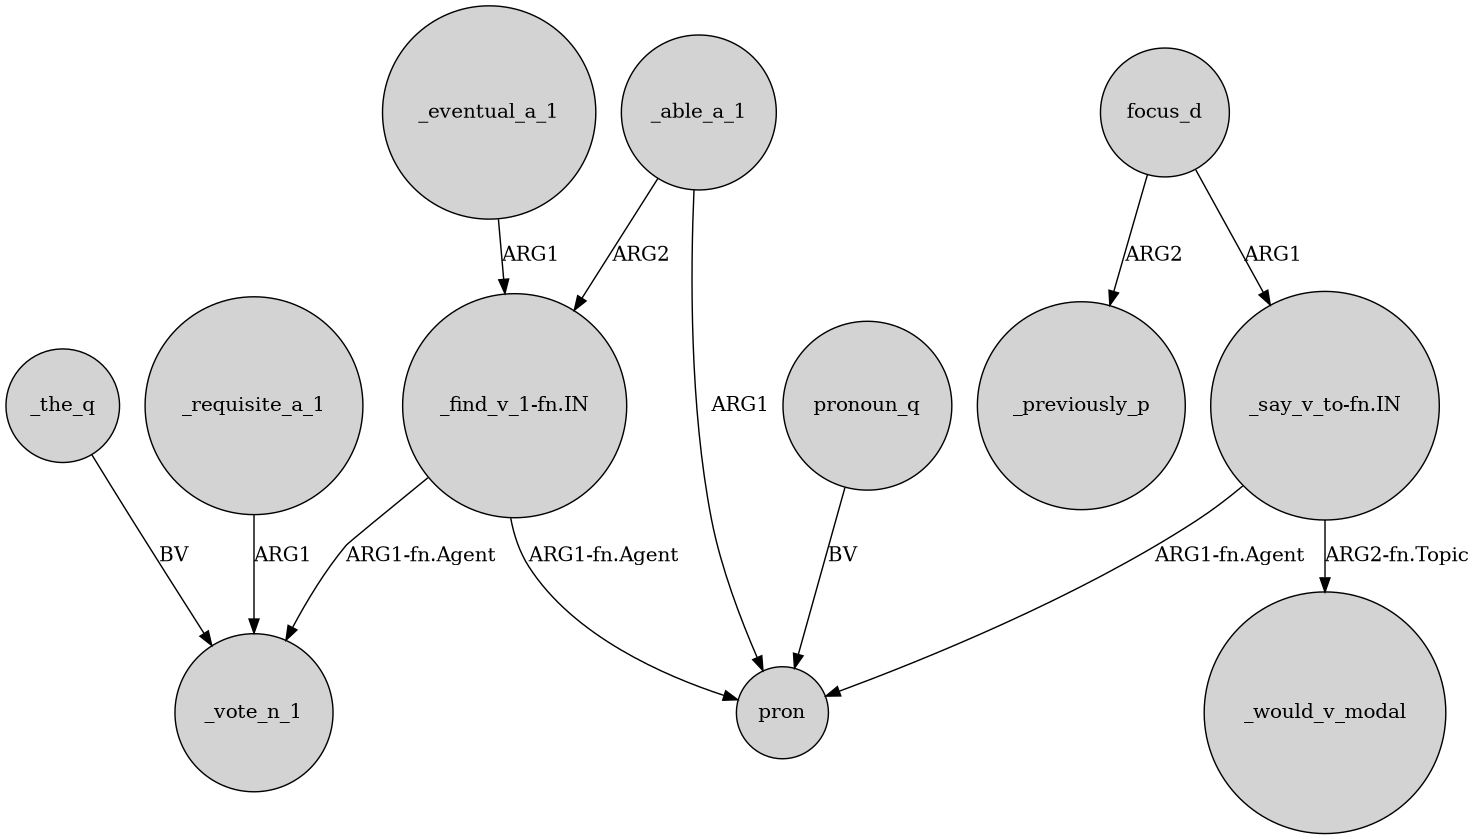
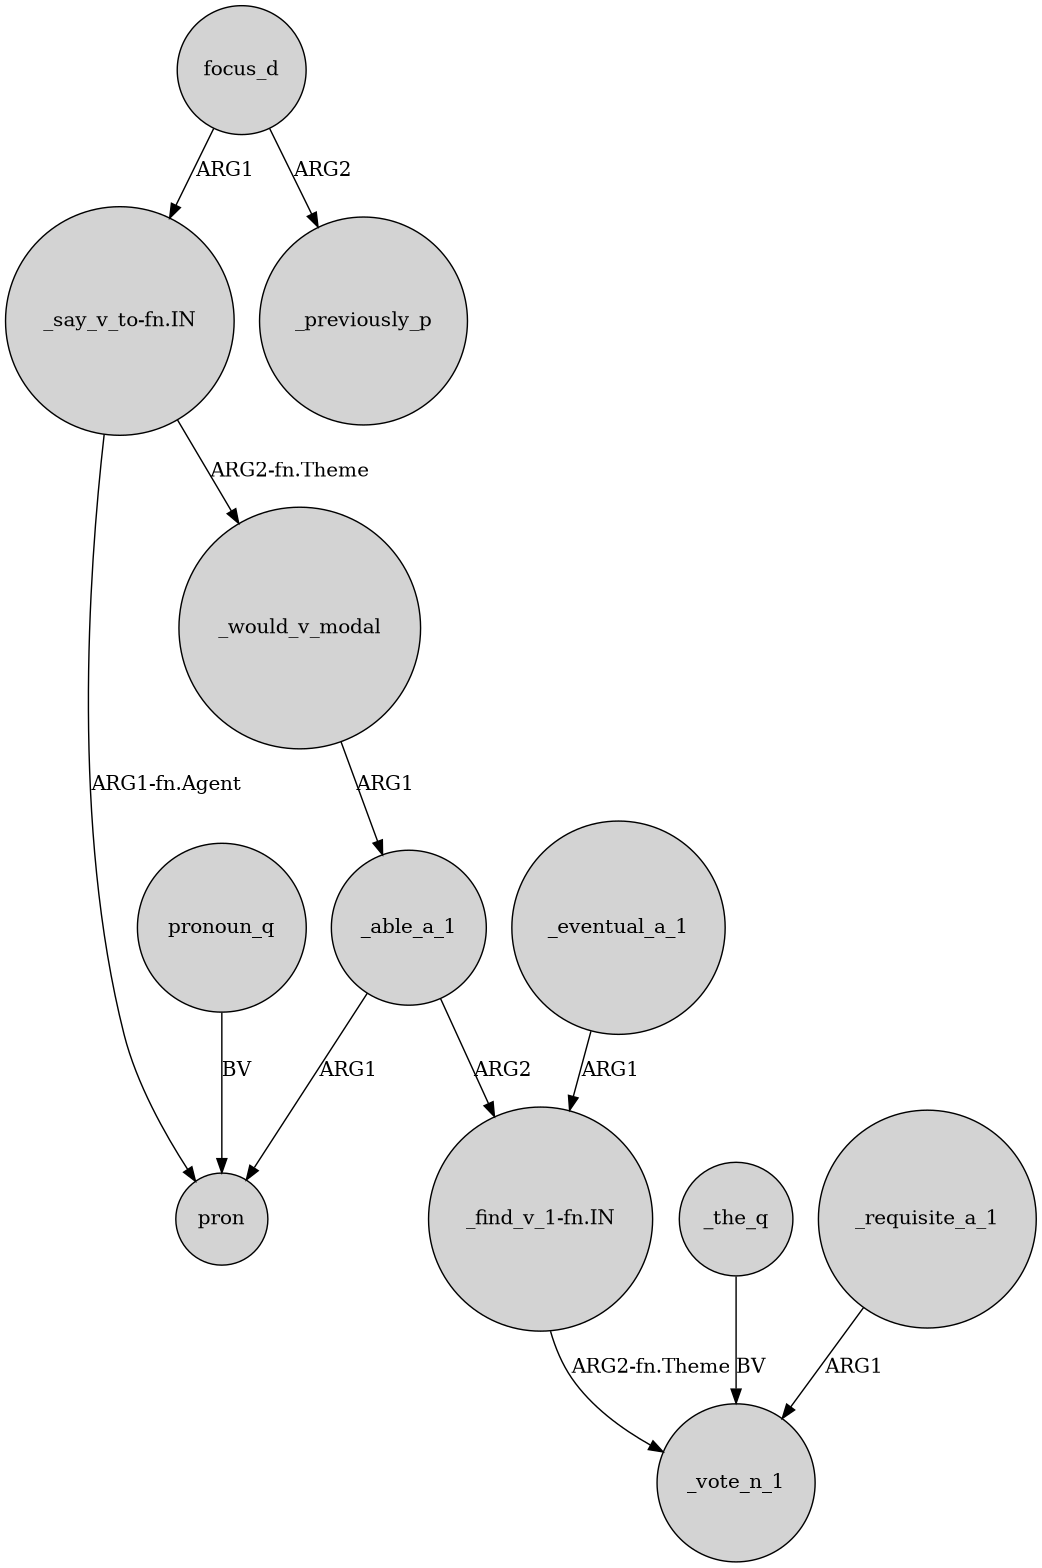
edge "_find_v_1-fn.IN" -> "_vote_n_1": label "ARG1-fn.Agent" -> "ARG2-fn.Theme"
edge "_say_v_to-fn.IN" -> "_would_v_modal": label "ARG2-fn.Topic" -> "ARG2-fn.Theme"
edge "_find_v_1-fn.IN" -> "pron": removed, label "ARG1-fn.Agent"
edge "_would_v_modal" -> "_able_a_1": added, label "ARG1"
